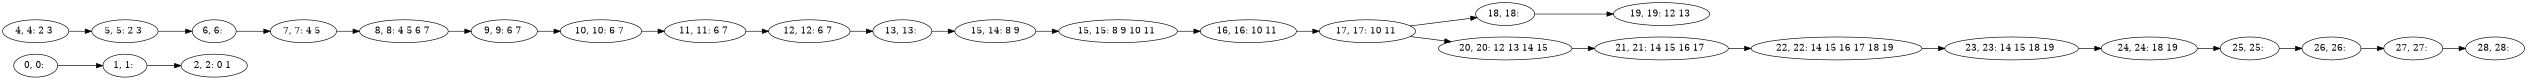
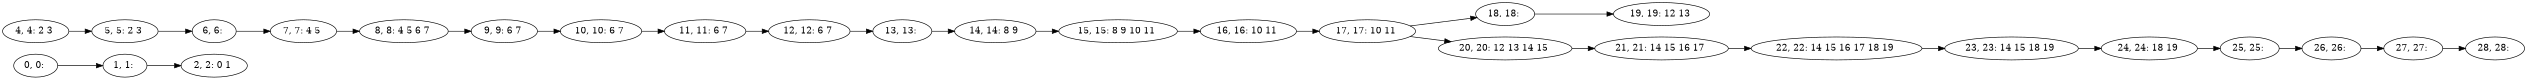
node "15, 14: 8 9": label "15, 14: 8 9" -> "14, 14: 8 9"
